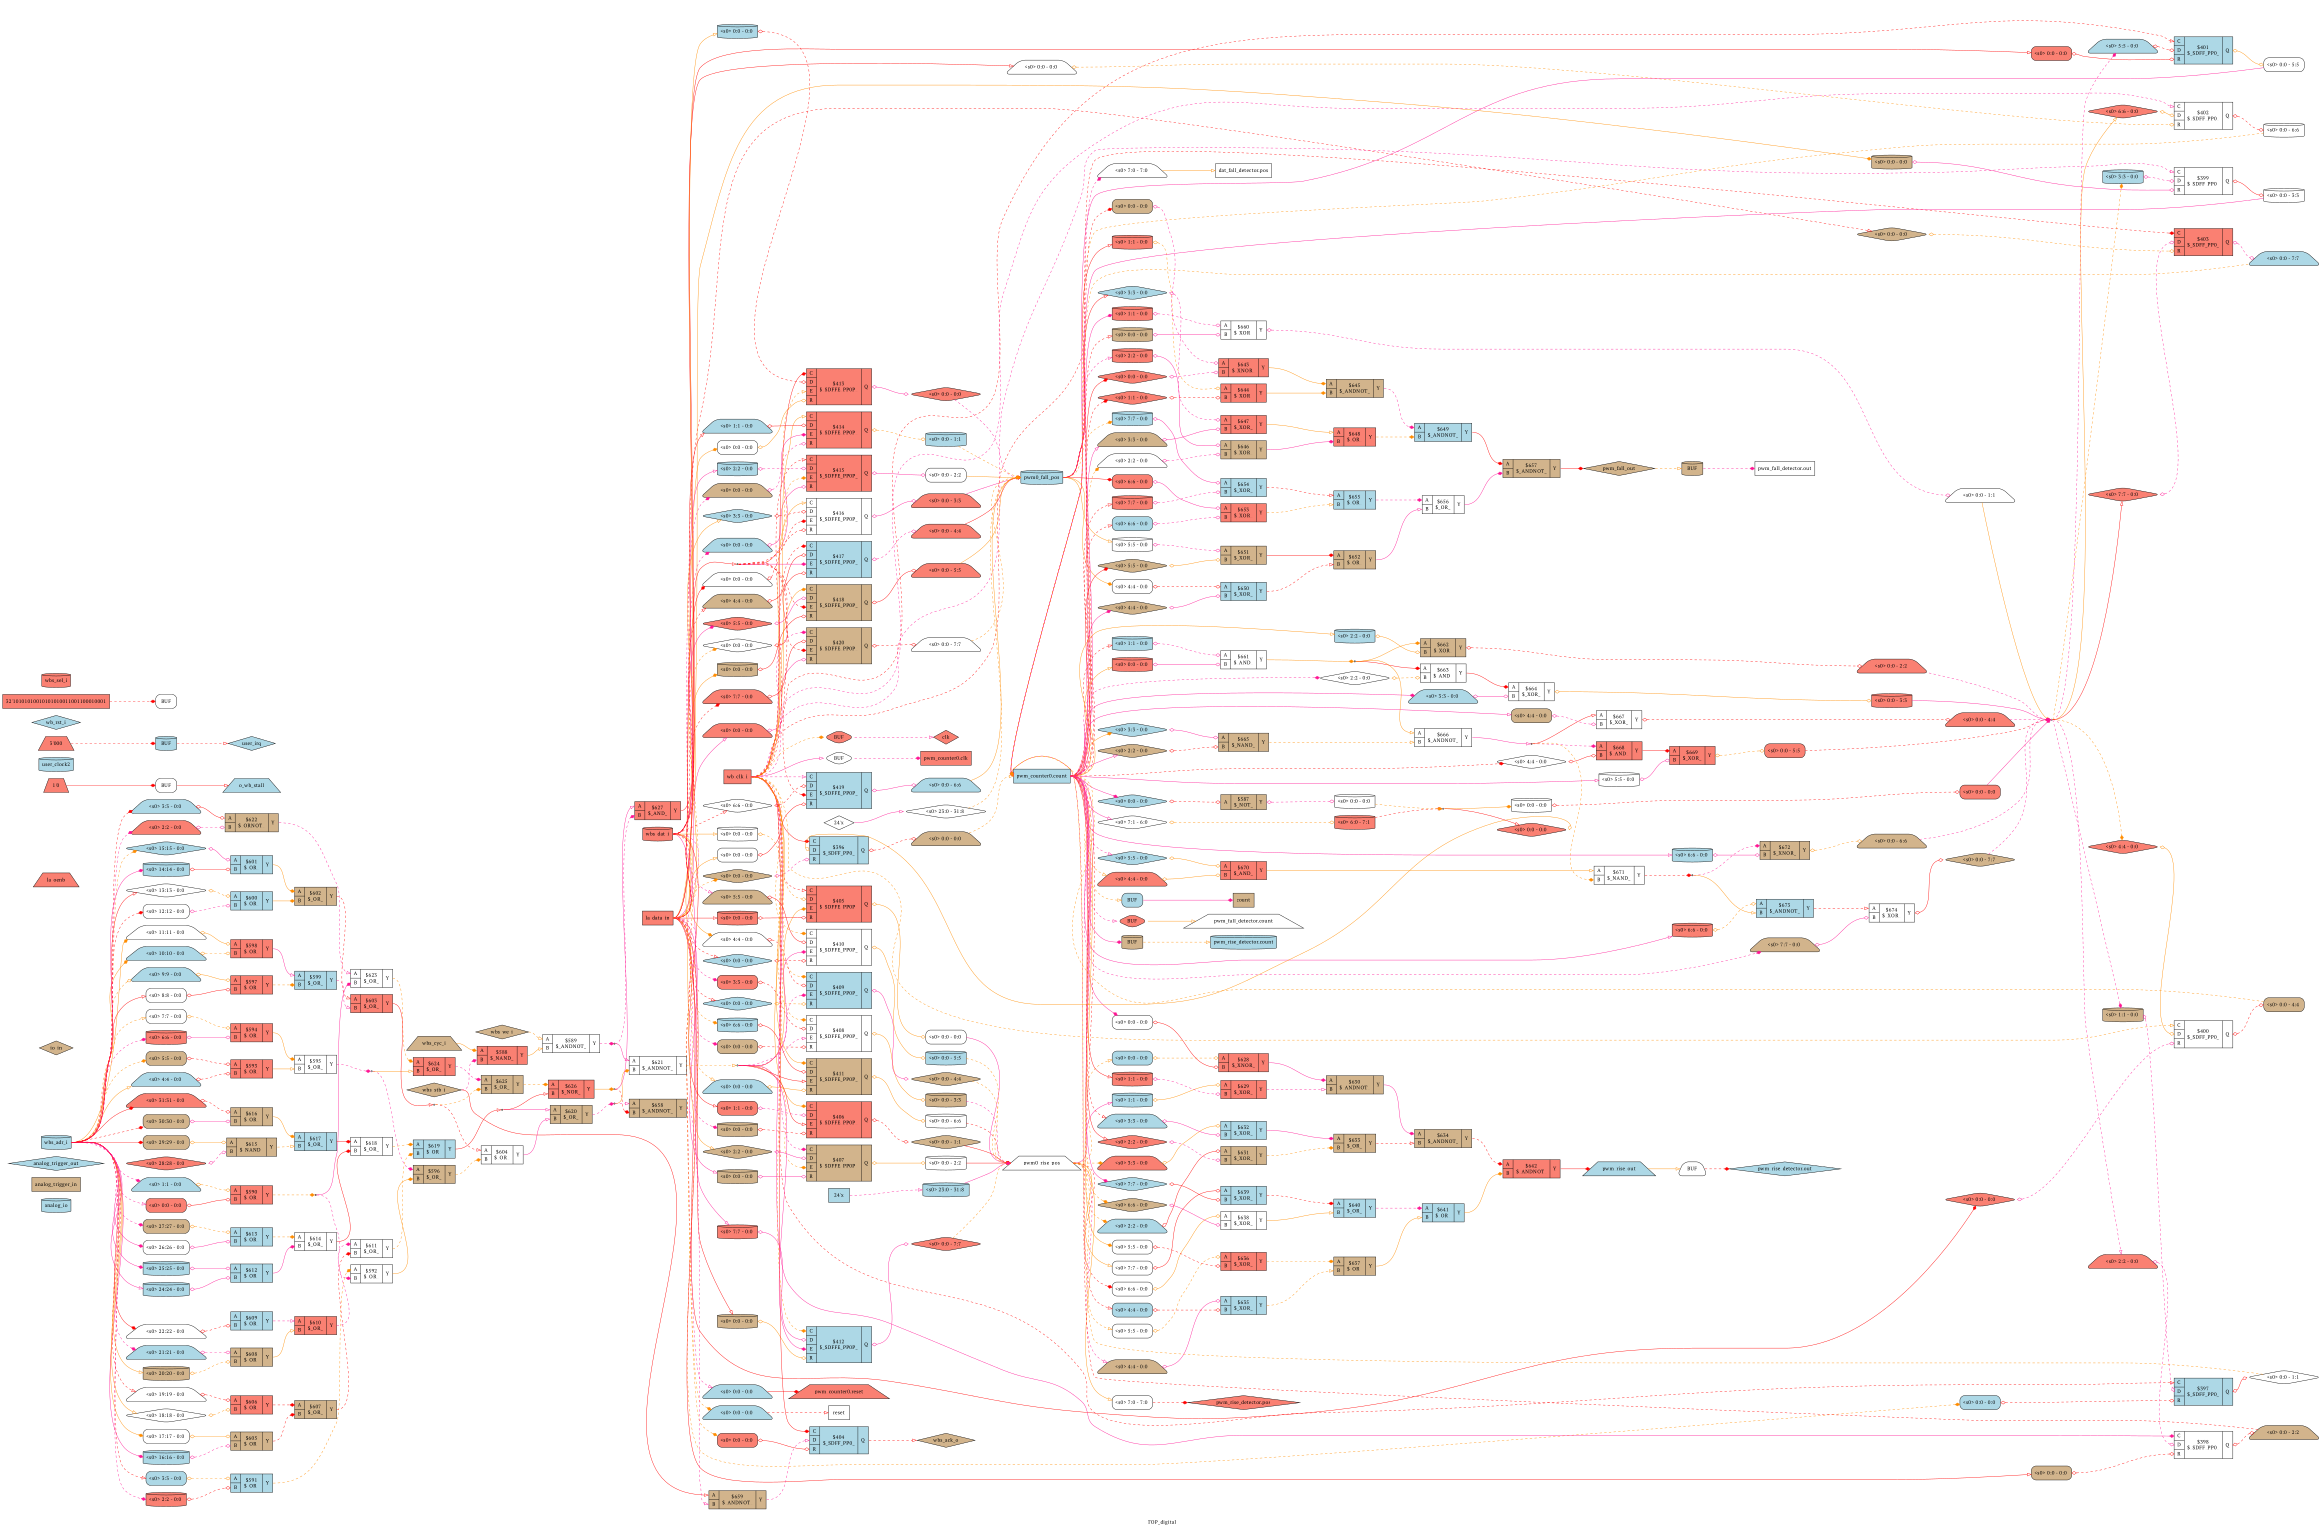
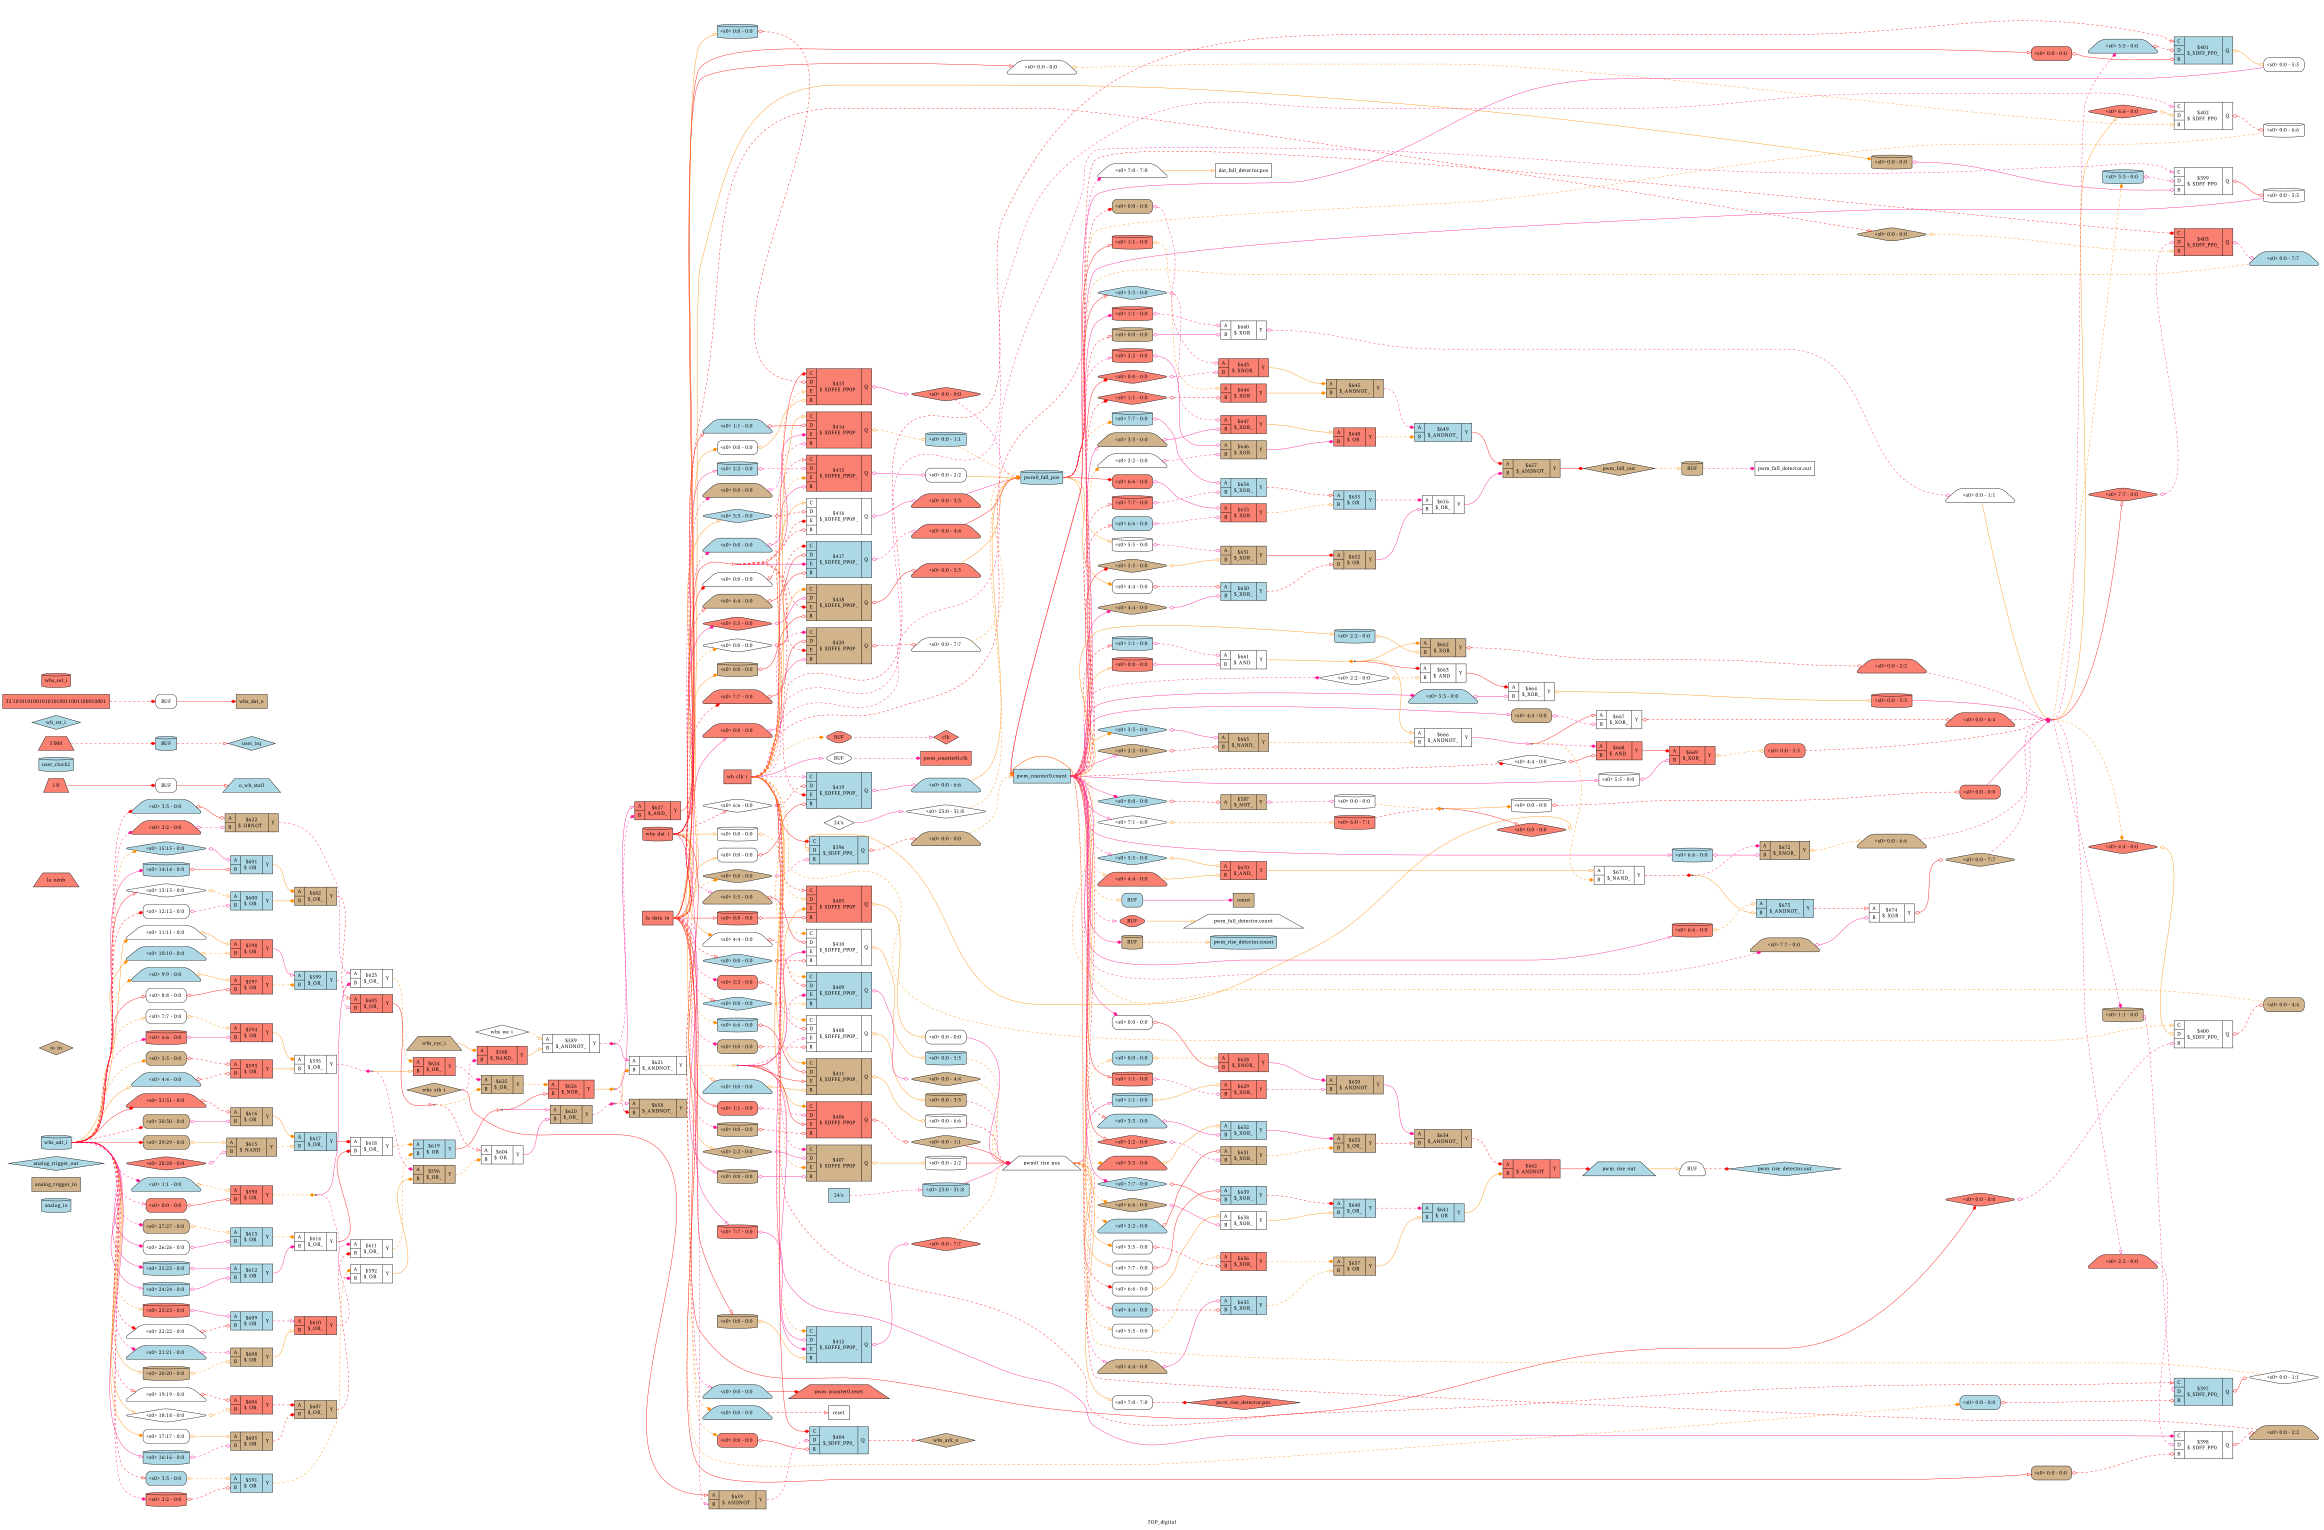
node "wbs_dat_o": added
node "wbs_we_i": fillcolor tan -> white
edge "wbs_adr_i" -> "<s0> 9:9 - 0:0": arrowhead odiamond -> diamond
edge "wbs_adr_i" -> "<s0> 22:22 - 0:0": style solid -> dashed
edge "wbs_adr_i" -> "<s0> 16:16 - 0:0": arrowhead diamond -> onormal
node "<s0> 23:23 - 0:0": added
